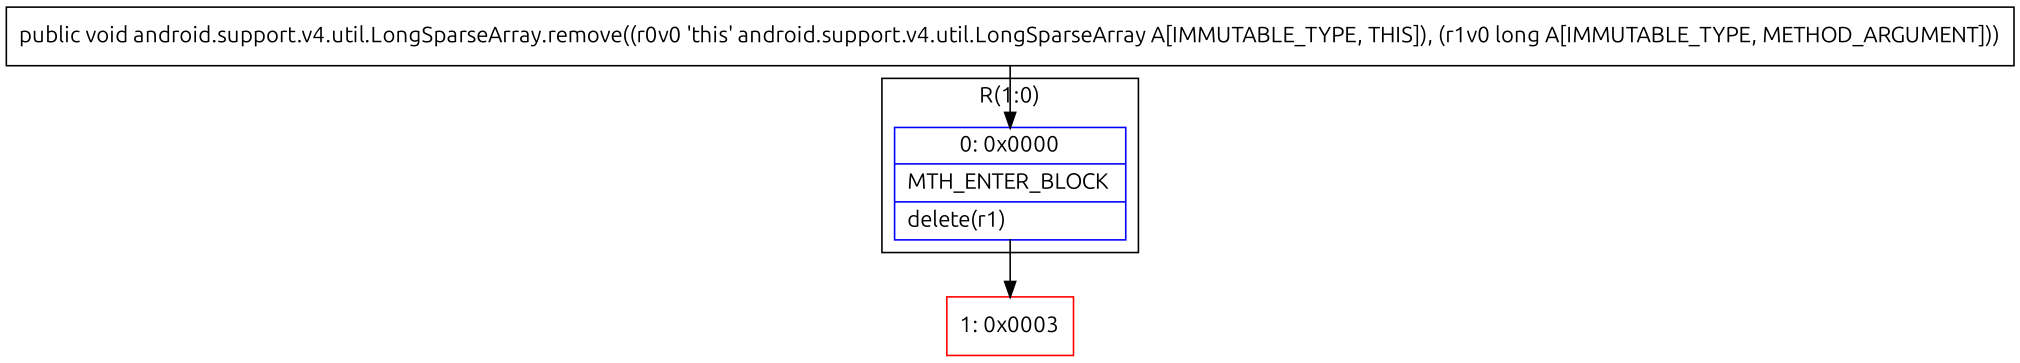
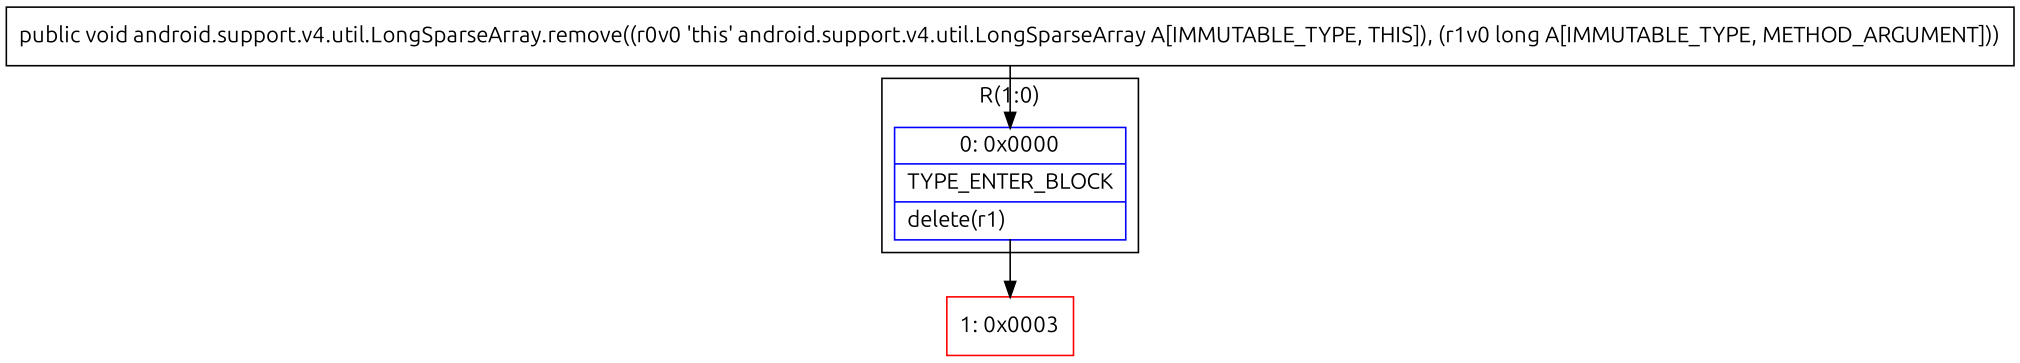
node "0: 0x0000": text "MTH_ENTER_BLOCK" -> "TYPE_ENTER_BLOCK"
